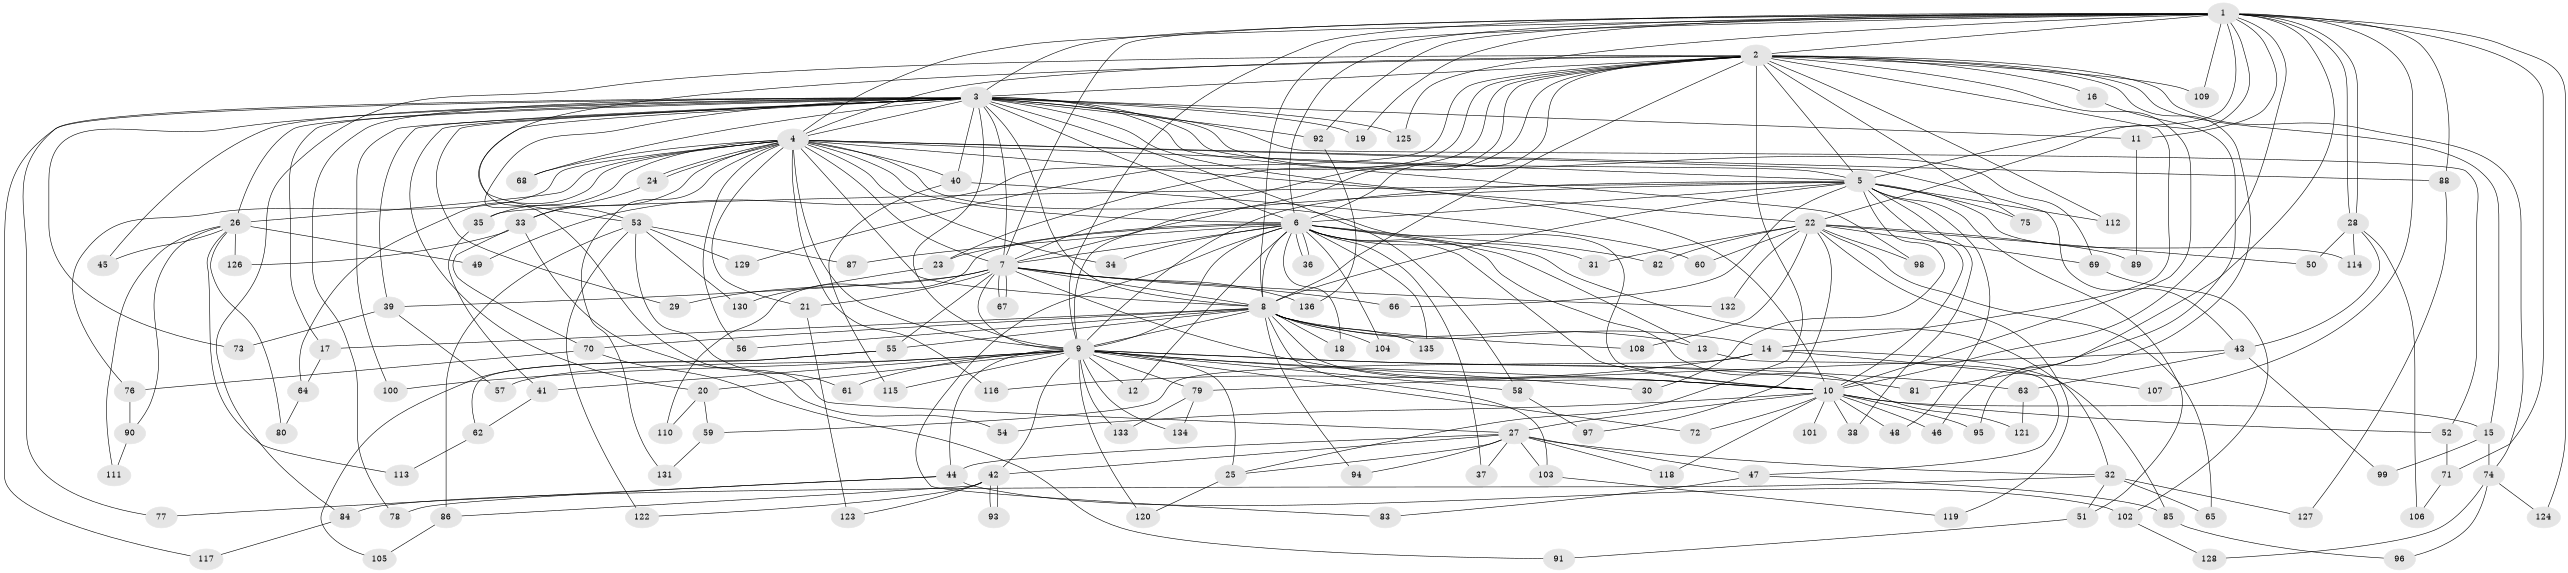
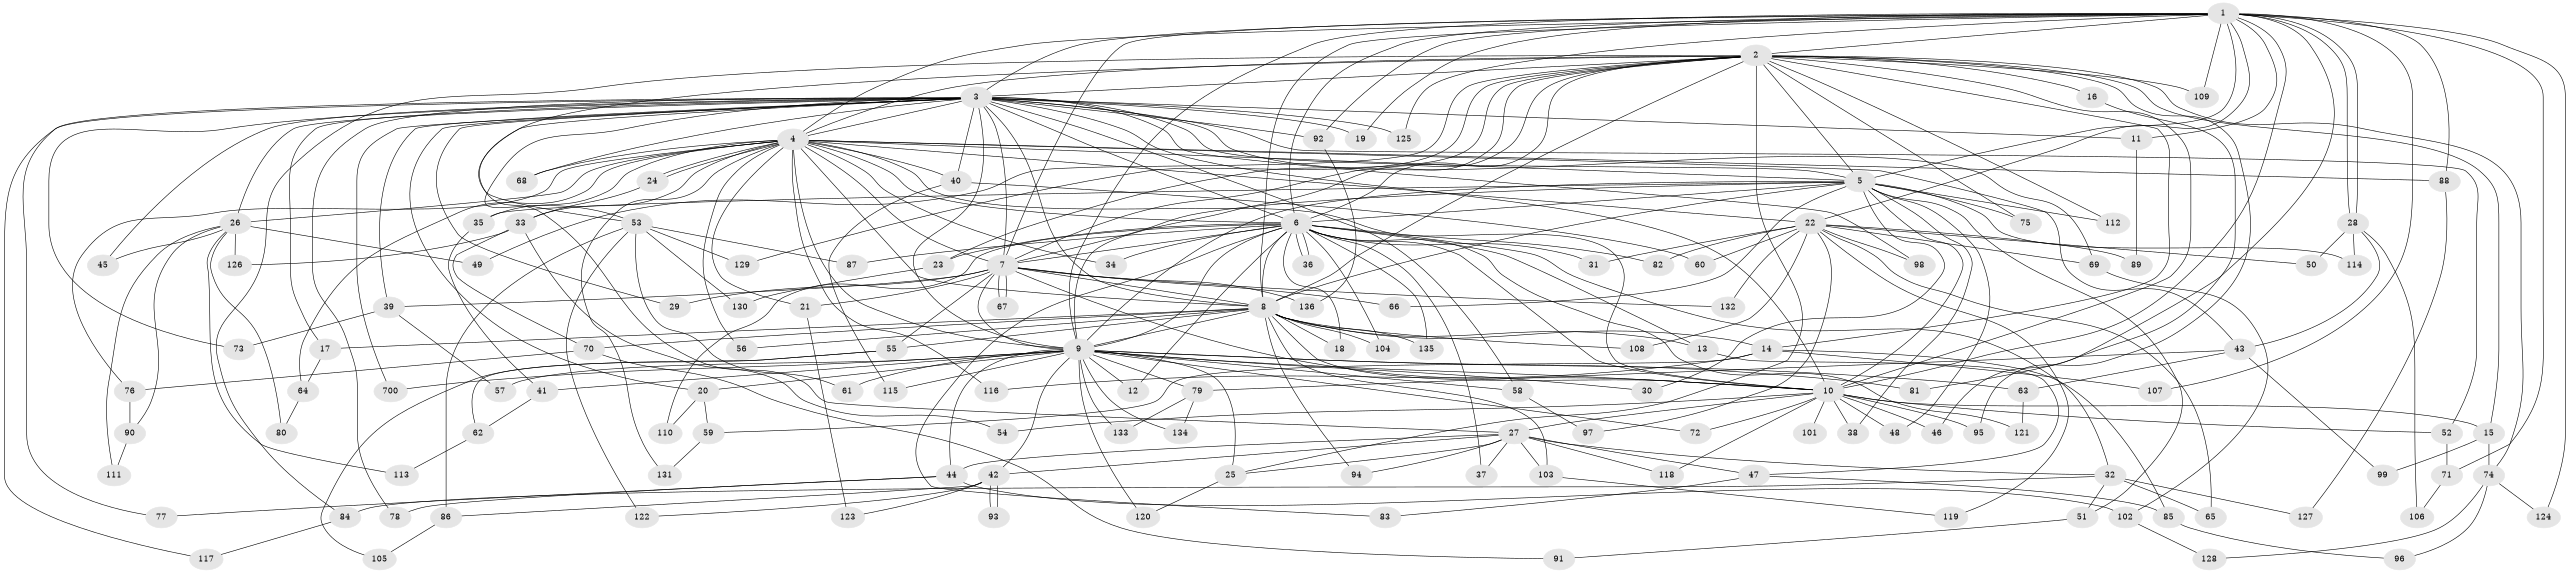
node "100": label "100" -> "700"
